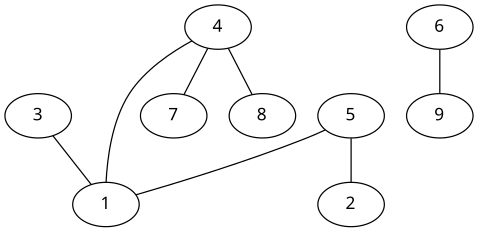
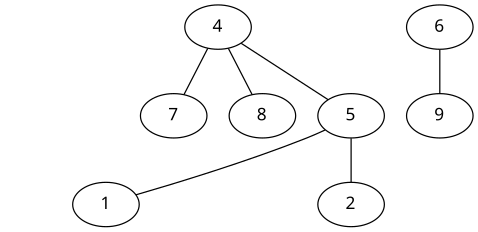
edge "4" -- "1": now "4" -- "5"
node "3": removed
